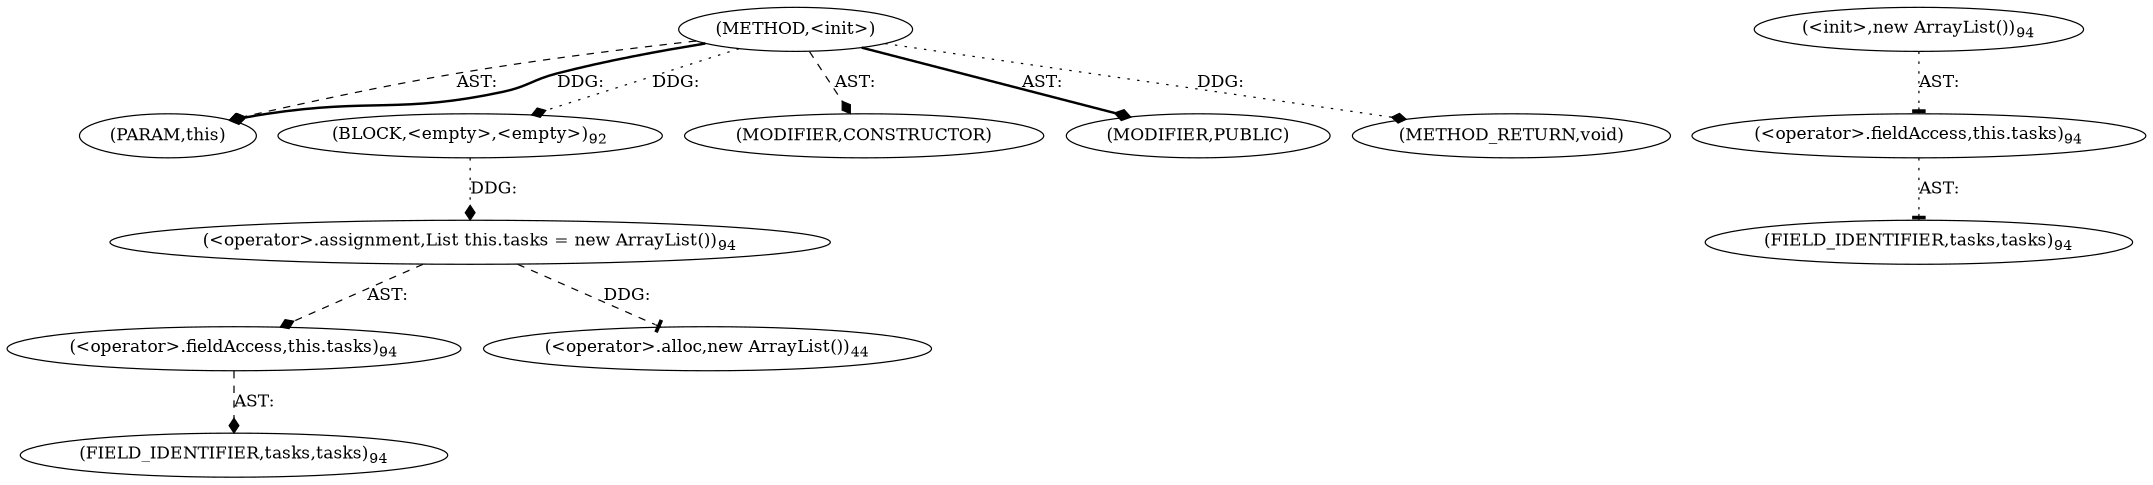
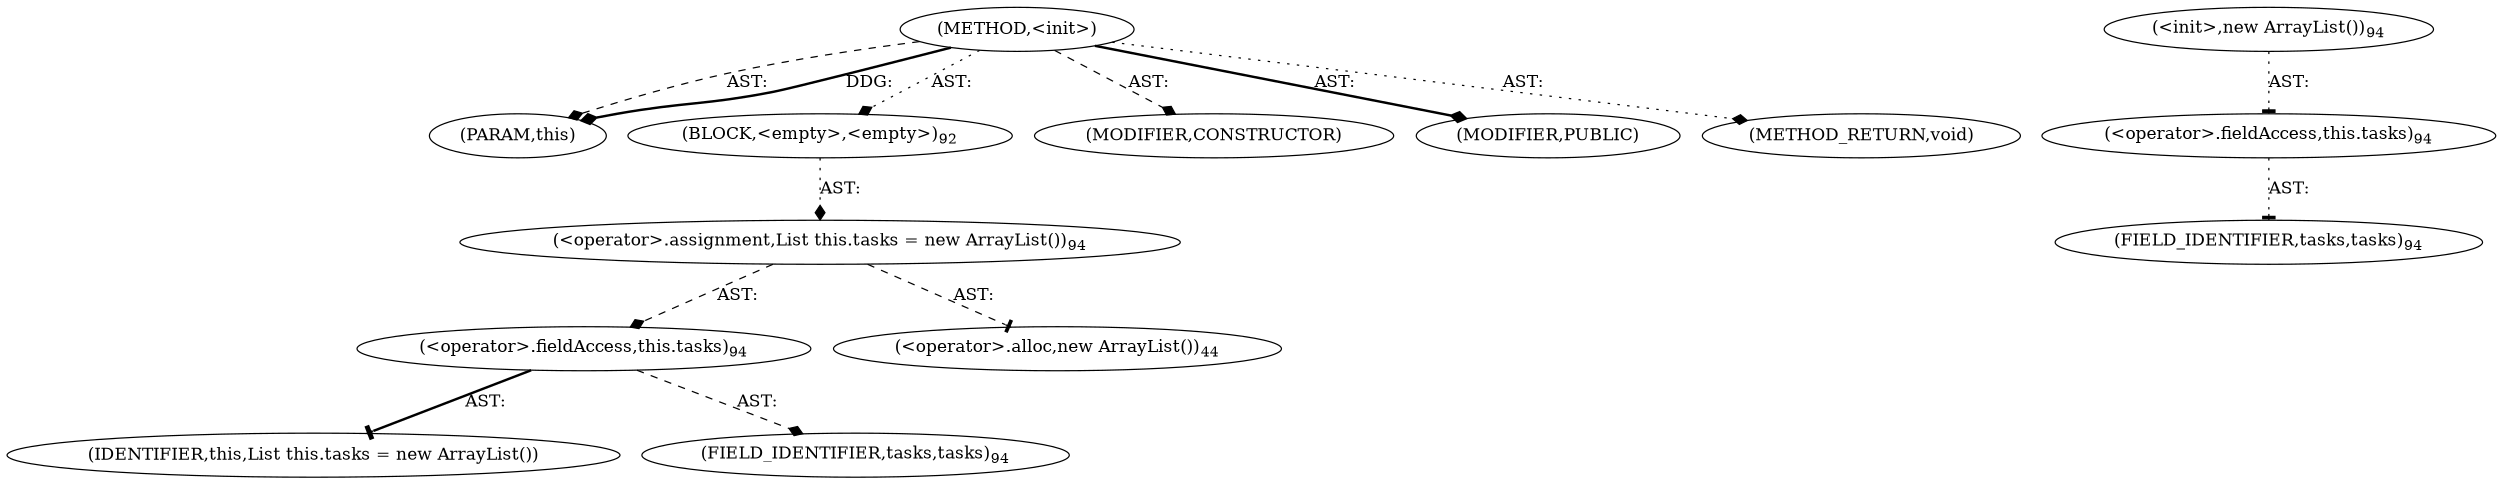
edge "(METHOD,<init>)" -> "(BLOCK,<empty>,<empty>)": label "DDG: " -> "AST: "
edge "(METHOD,<init>)" -> "(METHOD_RETURN,void)": label "DDG: " -> "AST: "
edge "(BLOCK,<empty>,<empty>)" -> "(<operator>.assignment,List this.tasks = new ArrayList())": label "DDG: " -> "AST: "
edge "(<operator>.assignment,List this.tasks = new ArrayList())" -> "(<operator>.alloc,new ArrayList())": label "DDG: " -> "AST: "
node "(IDENTIFIER,this,List this.tasks = new ArrayList())": added
